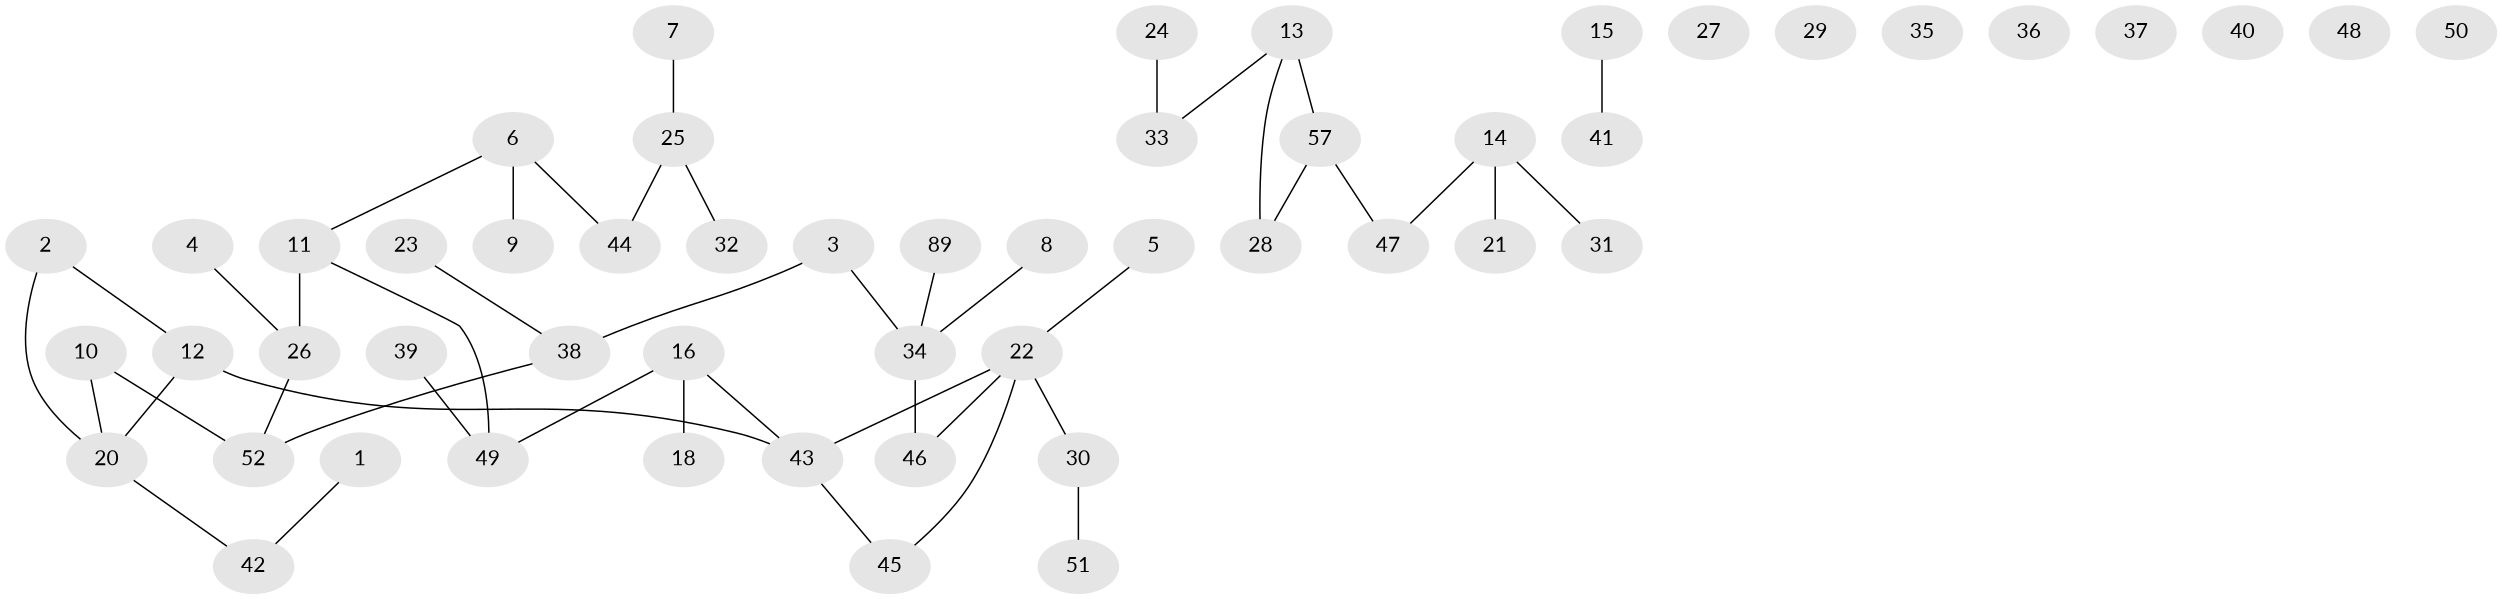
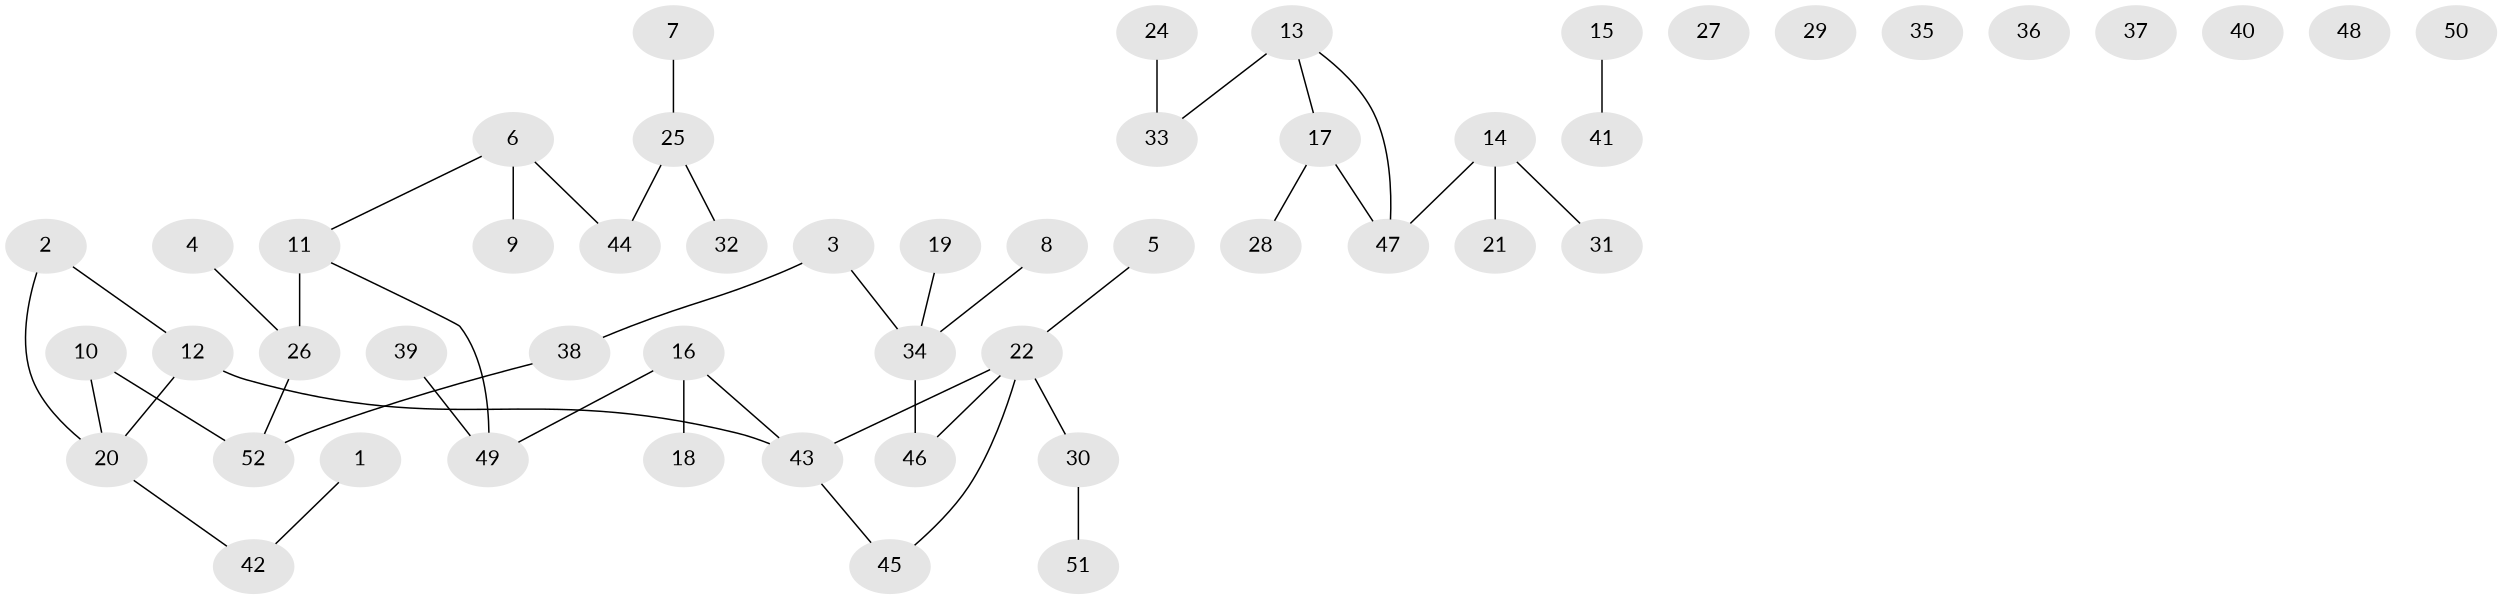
edge "13" -- "28": now "13" -- "47"
node "57": label "57" -> "17"
node "23": removed
node "89": label "89" -> "19"
